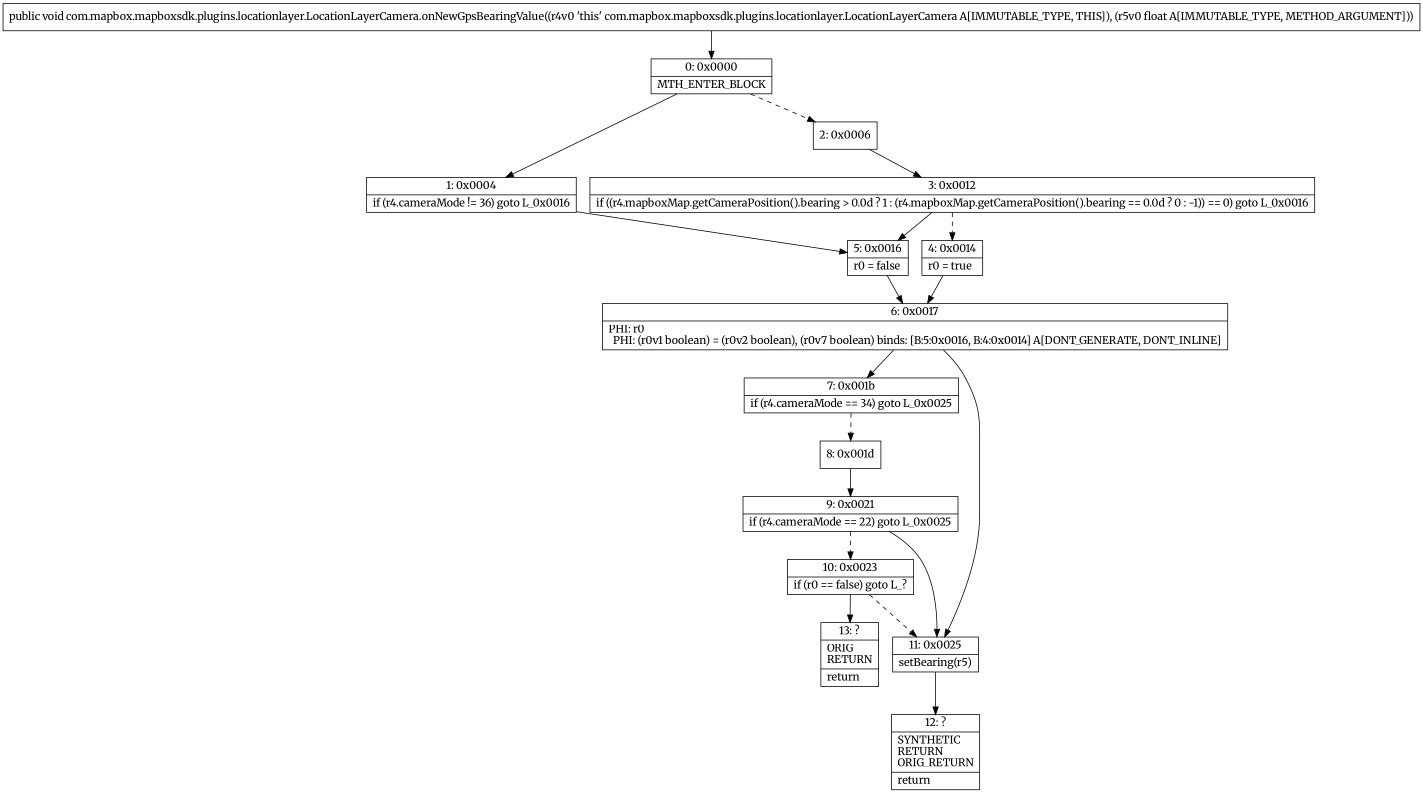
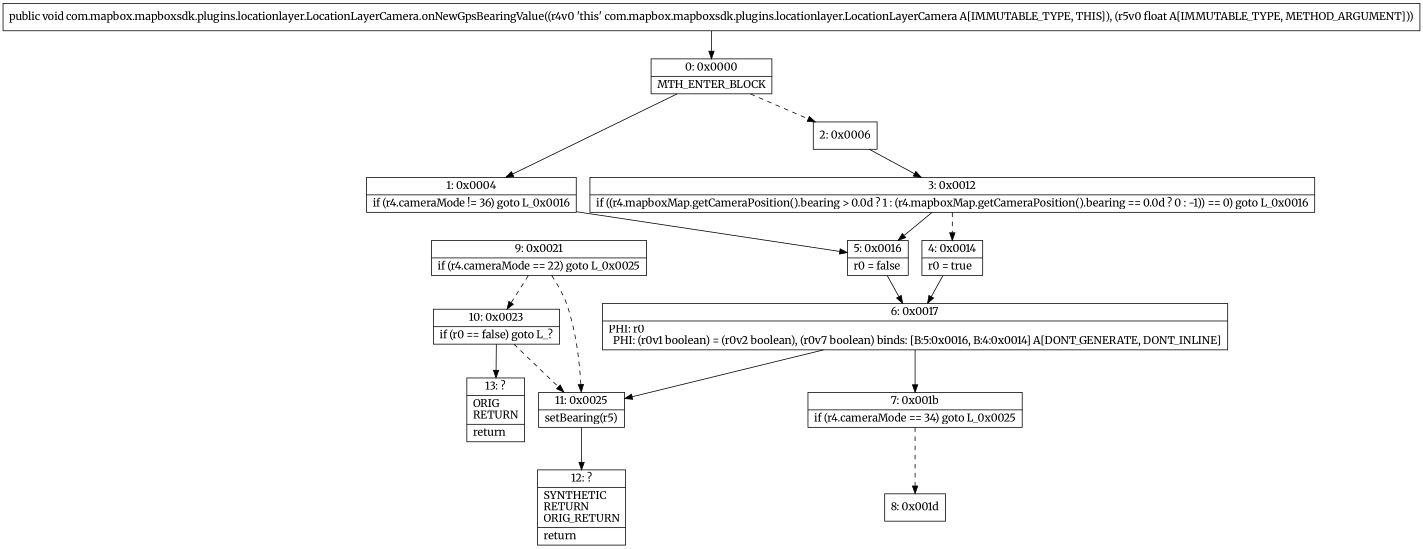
edge "8: 0x001d" -> "9: 0x0021": removed
edge "9: 0x0021" -> "11: 0x0025": style solid -> dashed
